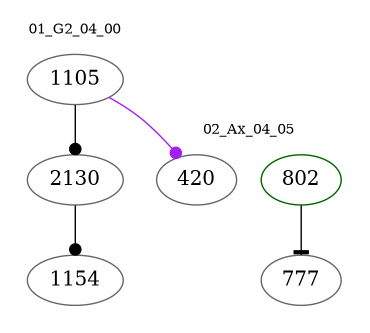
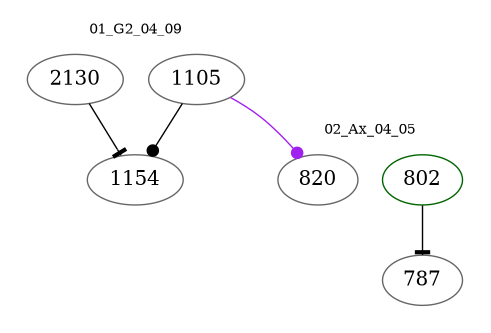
cluster "01_G2_04_00": label "01_G2_04_00" -> "01_G2_04_09"
edge "1105" -> "2130": now "1105" -> "1154"
node "420": label "420" -> "820"
edge "2130" -> "1154": arrowhead dot -> tee
node "777": label "777" -> "787"
